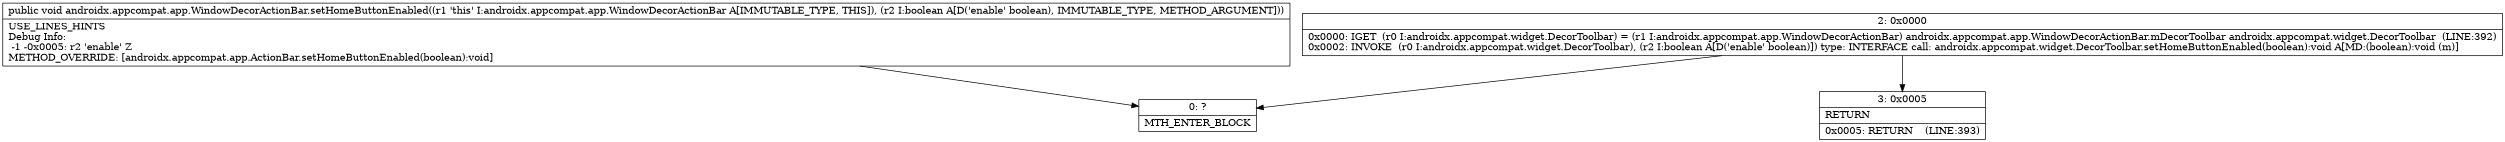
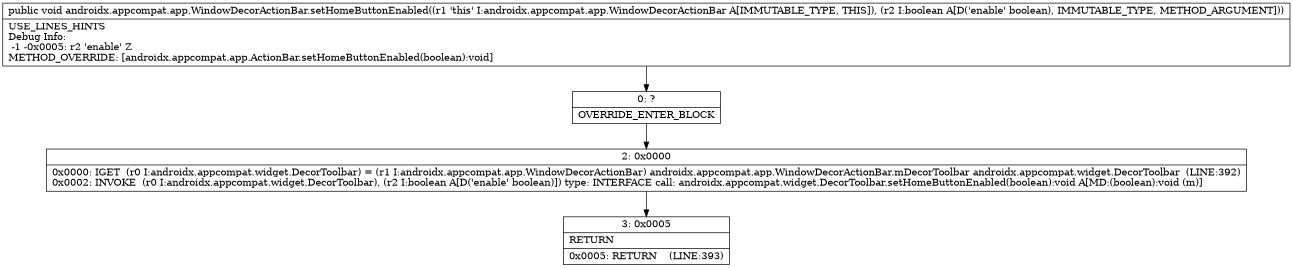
edge "2: 0x0000" -> "0: ?": reversed
node "0: ?": text "MTH_ENTER_BLOCK" -> "OVERRIDE_ENTER_BLOCK"
